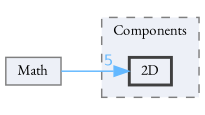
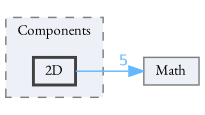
edge "Math" -> "2D": reversed
